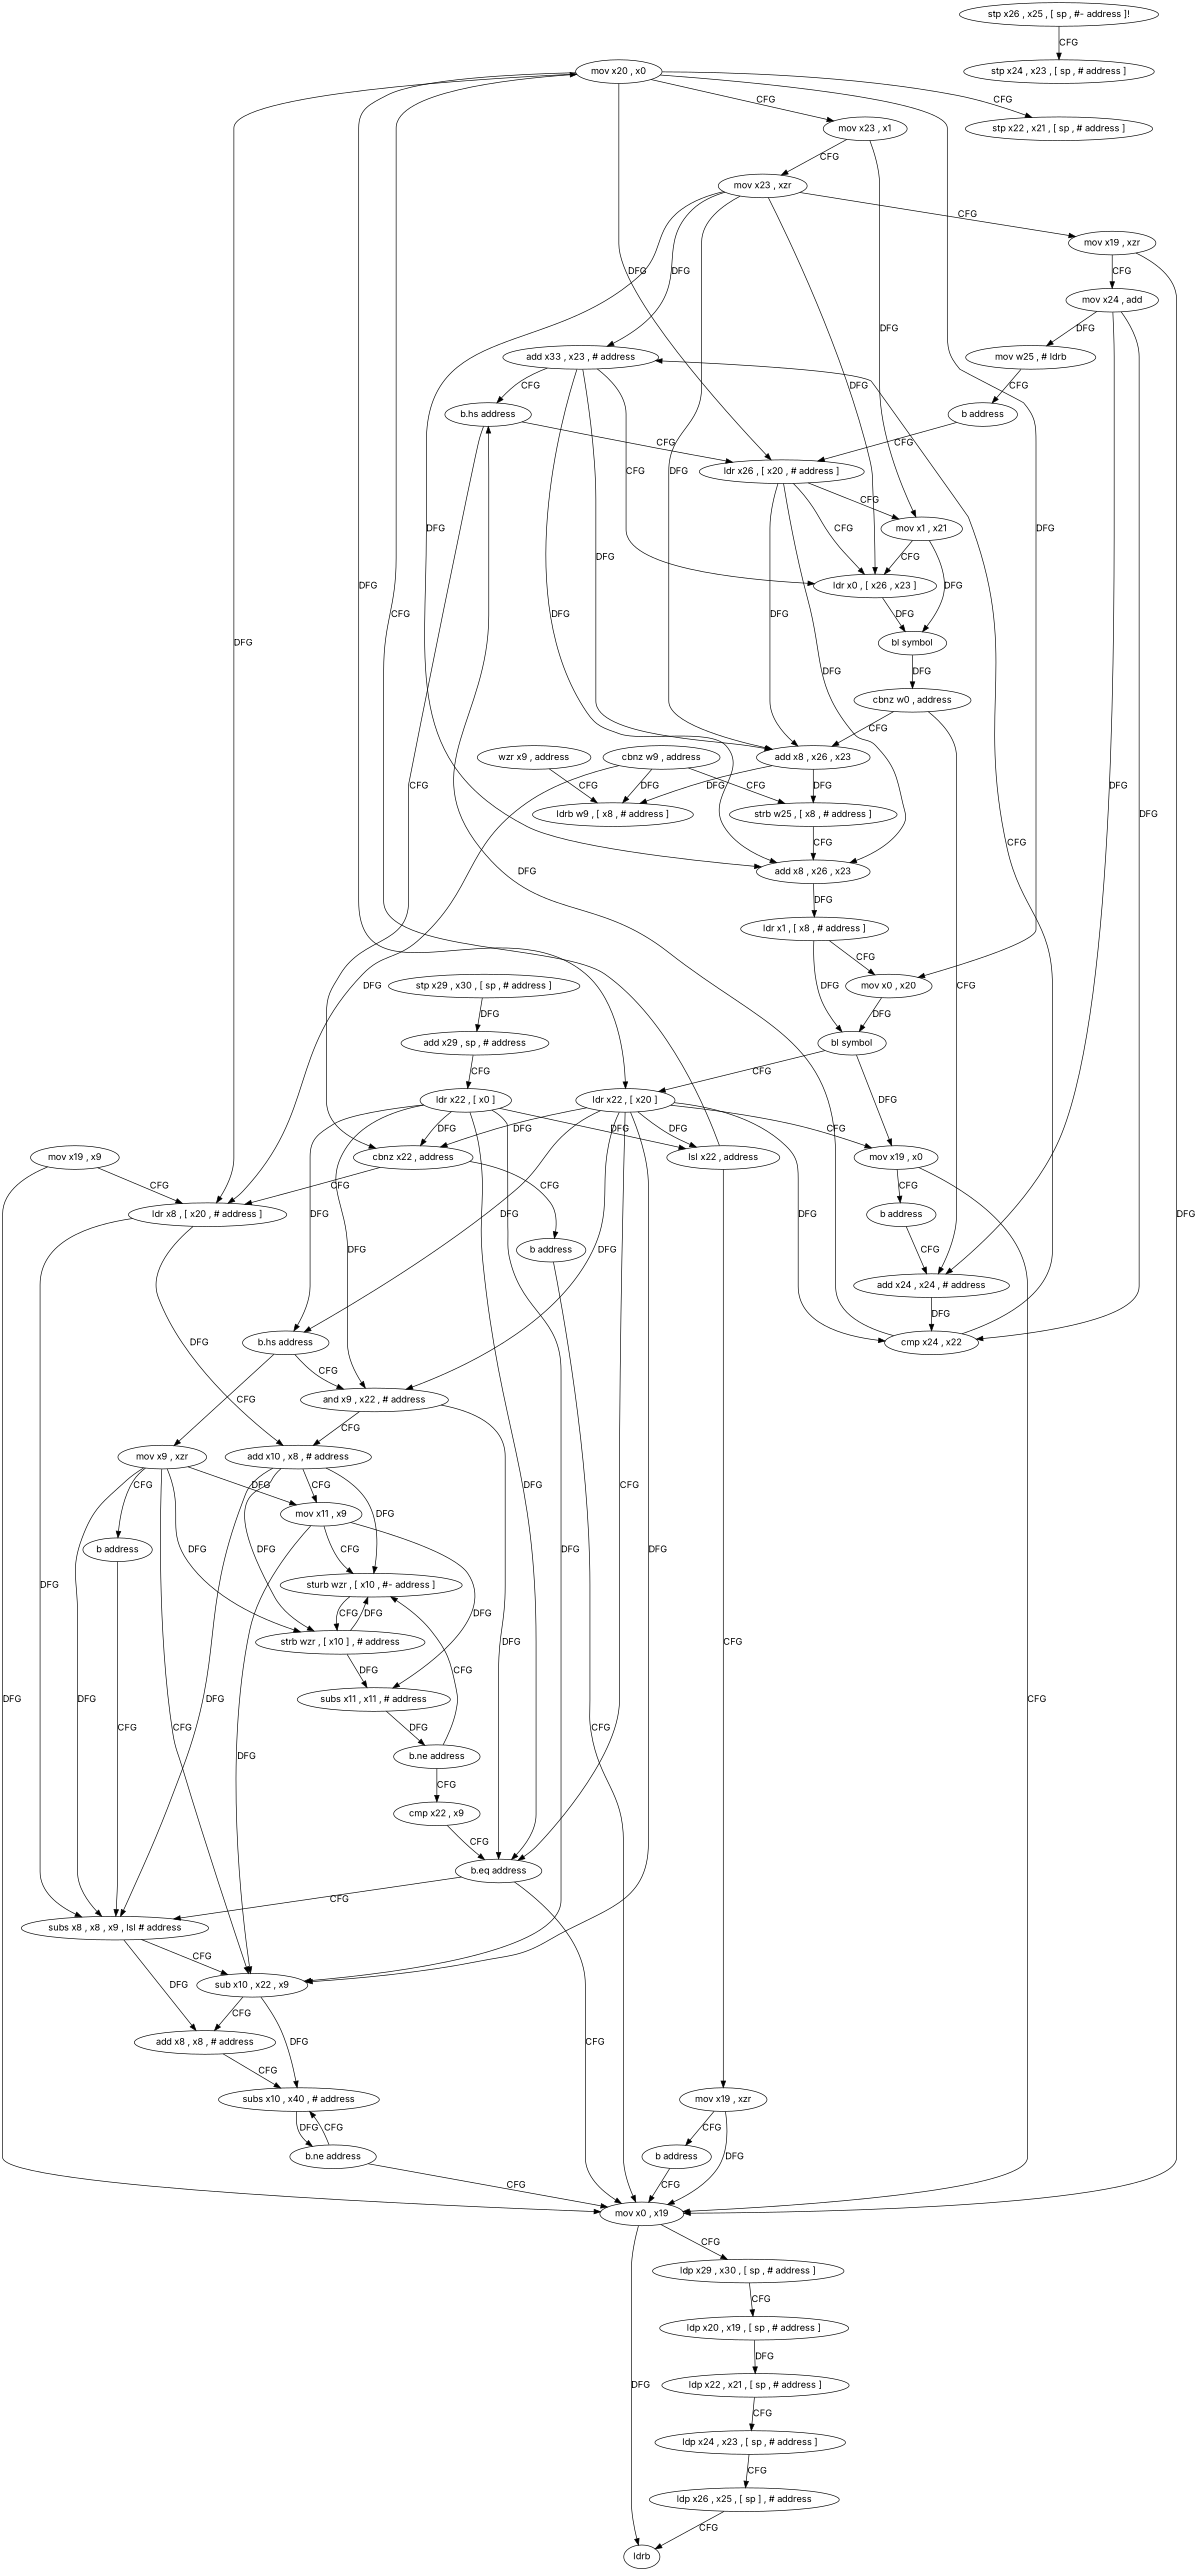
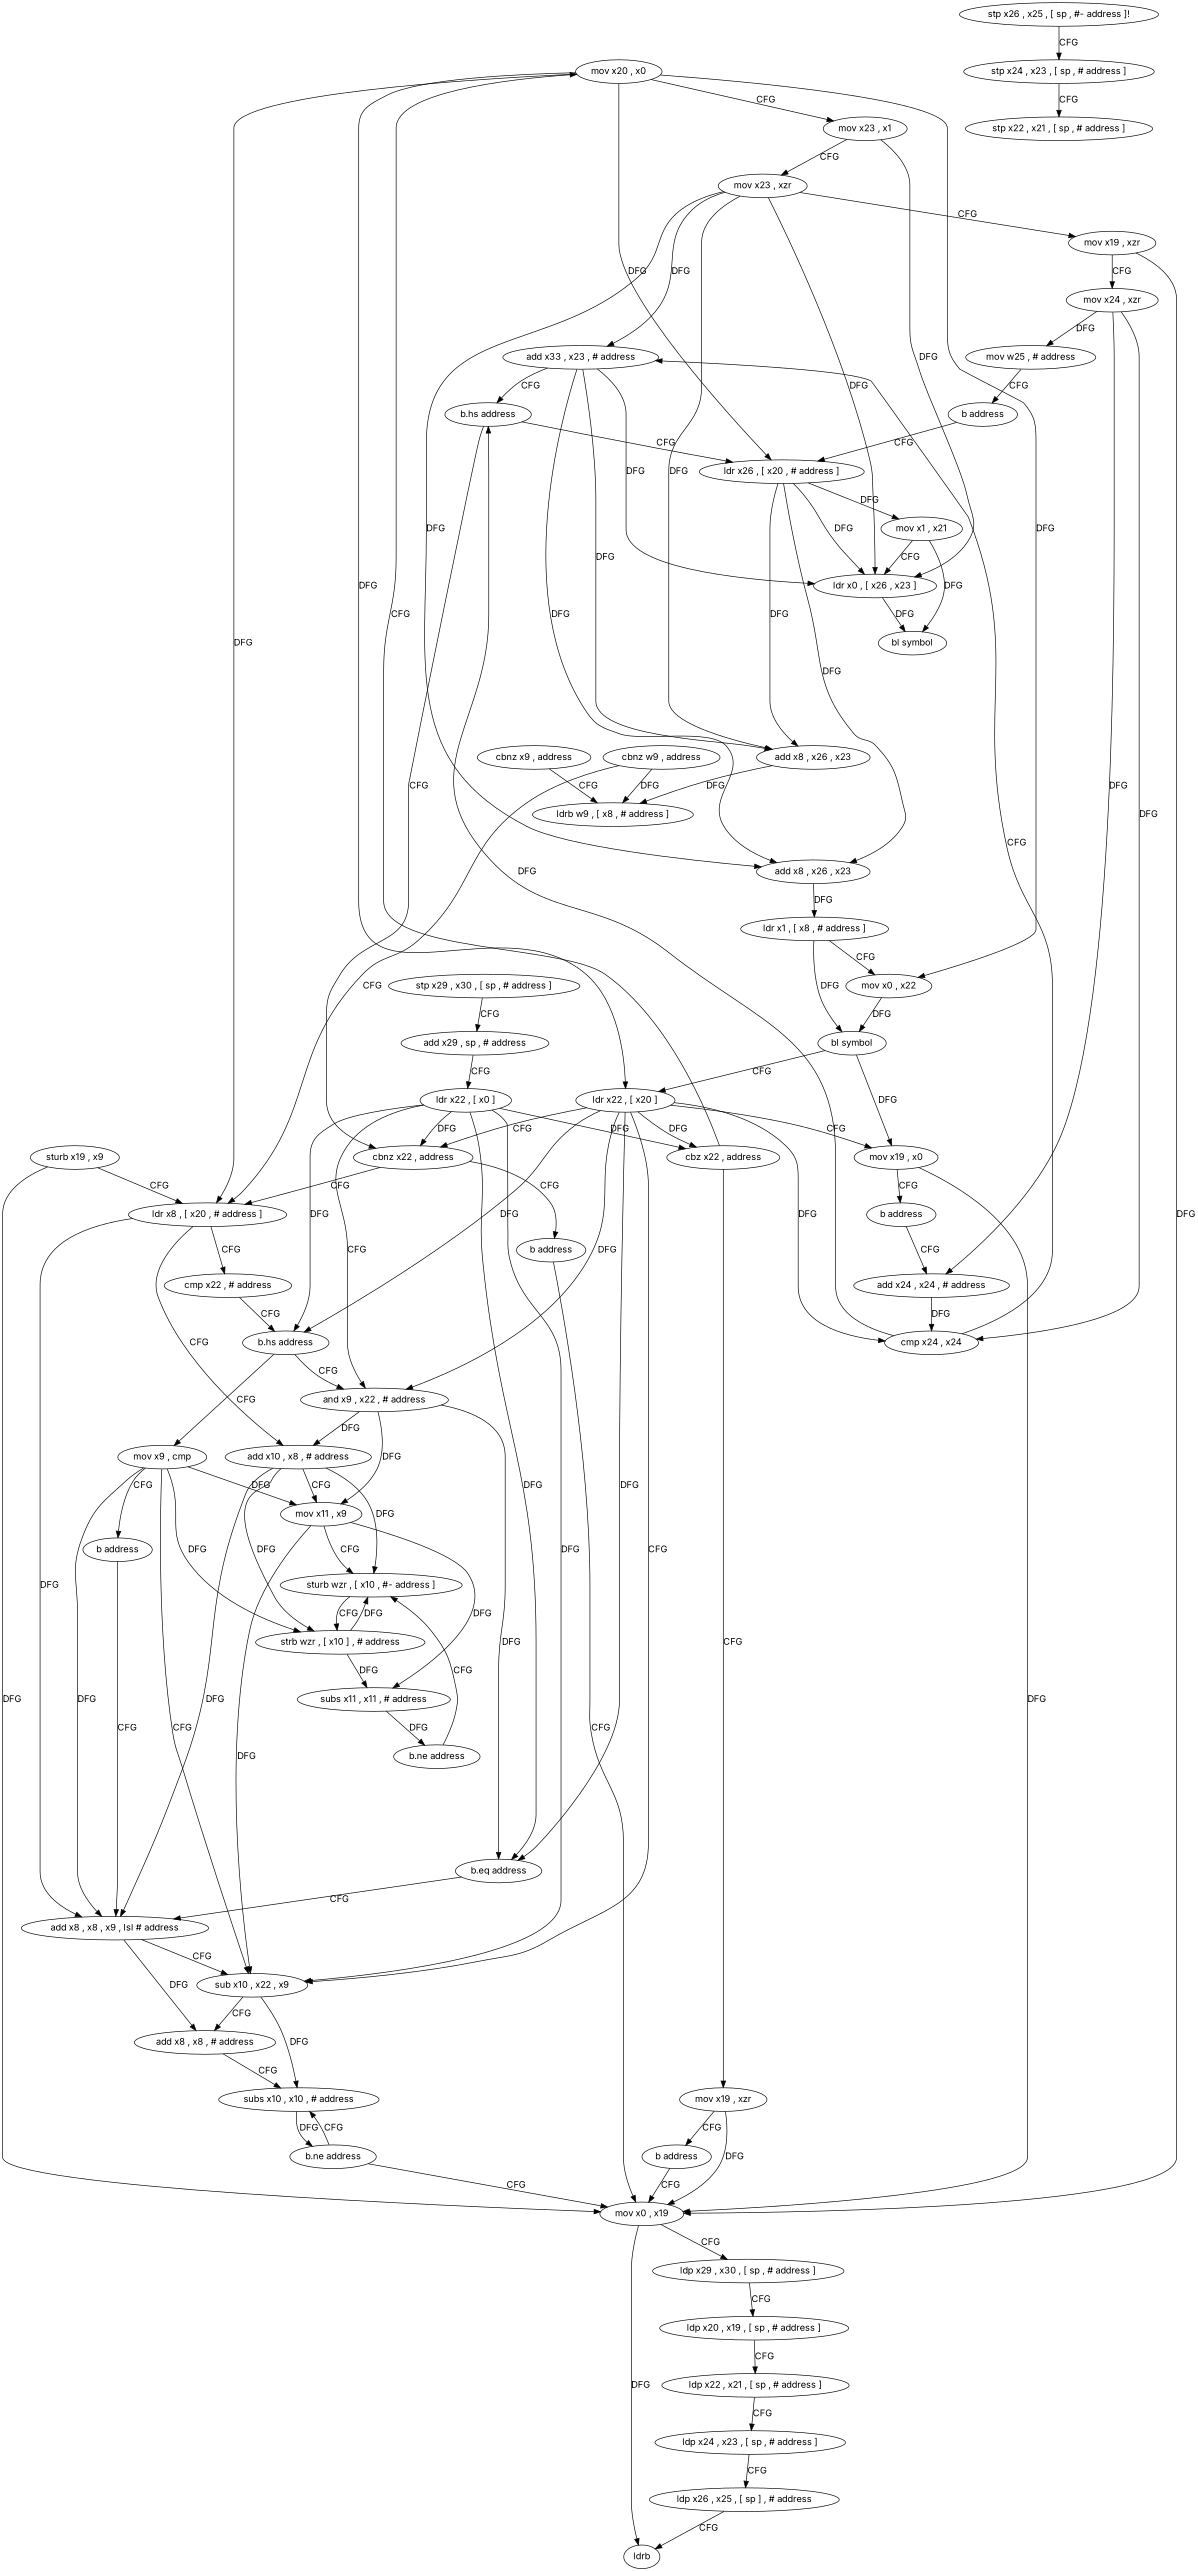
edge "mov x20 , x0" -> "stp x22 , x21 , [ sp , # address ]": now "stp x24 , x23 , [ sp , # address ]" -> "stp x22 , x21 , [ sp , # address ]"
node "mov x24 , add": label "mov x24 , add" -> "mov x24 , xzr"
edge "mov x23 , x1" -> "mov x1 , x21": now "mov x23 , x1" -> "ldr x0 , [ x26 , x23 ]"
node "mov w25 , # ldrb": label "mov w25 , # ldrb" -> "mov w25 , # address"
edge "add x33 , x23 , # address" -> "ldr x0 , [ x26 , x23 ]": label "CFG" -> "DFG"
edge "ldr x26 , [ x20 , # address ]" -> "mov x1 , x21": label "CFG" -> "DFG"
edge "ldr x26 , [ x20 , # address ]" -> "ldr x0 , [ x26 , x23 ]": label "CFG" -> "DFG"
node "cbnz w0 , address": removed
node "wzr x9 , address": label "wzr x9 , address" -> "cbnz x9 , address"
node "strb w25 , [ x8 , # address ]": removed
edge "cbnz w9 , address" -> "ldr x8 , [ x20 , # address ]": label "DFG" -> "CFG"
node "mov x0 , x20": label "mov x0 , x20" -> "mov x0 , x22"
edge "stp x29 , x30 , [ sp , # address ]" -> "add x29 , sp , # address": label "DFG" -> "CFG"
edge "ldr x22 , [ x20 ]" -> "cbnz x22 , address": label "DFG" -> "CFG"
node "mov x19 , x9": label "mov x19 , x9" -> "sturb x19 , x9"
node "lsl x22 , address": label "lsl x22 , address" -> "cbz x22 , address"
edge "ldr x22 , [ x0 ]" -> "and x9 , x22 , # address": label "DFG" -> "CFG"
node "cmp x22 , # address": added
edge "ldr x8 , [ x20 , # address ]" -> "add x10 , x8 , # address": label "DFG" -> "CFG"
node "cmp x24 , x22": label "cmp x24 , x22" -> "cmp x24 , x24"
edge "and x9 , x22 , # address" -> "add x10 , x8 , # address": label "CFG" -> "DFG"
node "mov x9 , xzr": label "mov x9 , xzr" -> "mov x9 , cmp"
edge "and x9 , x22 , # address" -> "mov x11 , x9": added, label "DFG"
edge "ldr x22 , [ x20 ]" -> "b.eq address": label "CFG" -> "DFG"
edge "ldr x22 , [ x20 ]" -> "sub x10 , x22 , x9": label "DFG" -> "CFG"
edge "mov x19 , x0" -> "mov x0 , x19": label "CFG" -> "DFG"
node "cmp x22 , x9": removed
node "subs x8 , x8 , x9 , lsl # address": label "subs x8 , x8 , x9 , lsl # address" -> "add x8 , x8 , x9 , lsl # address"
edge "b.eq address" -> "mov x0 , x19": removed, label "CFG"
node "subs x10 , x40 , # address": label "subs x10 , x40 , # address" -> "subs x10 , x10 , # address"
edge "ldp x20 , x19 , [ sp , # address ]" -> "ldp x22 , x21 , [ sp , # address ]": label "DFG" -> "CFG"
